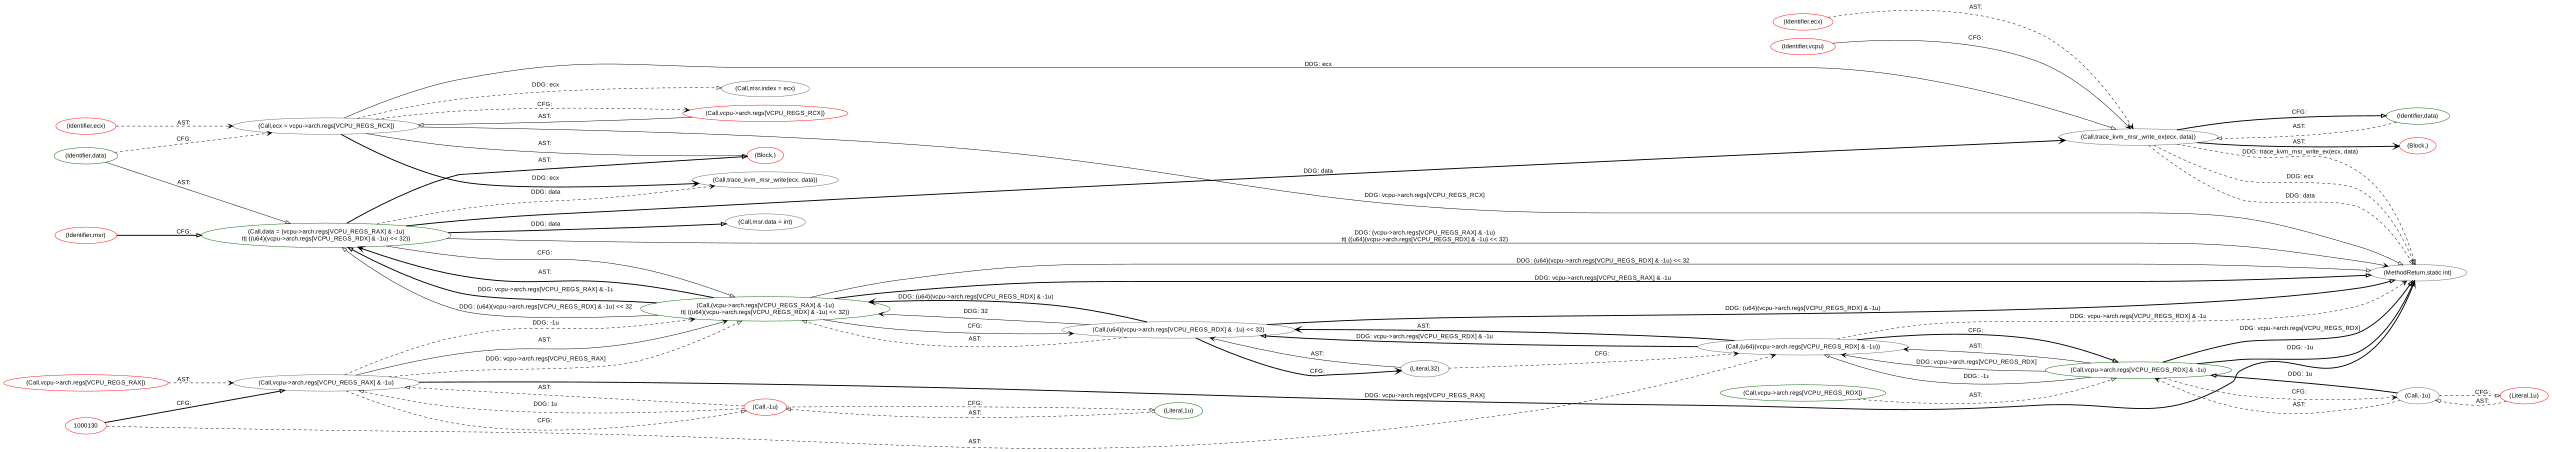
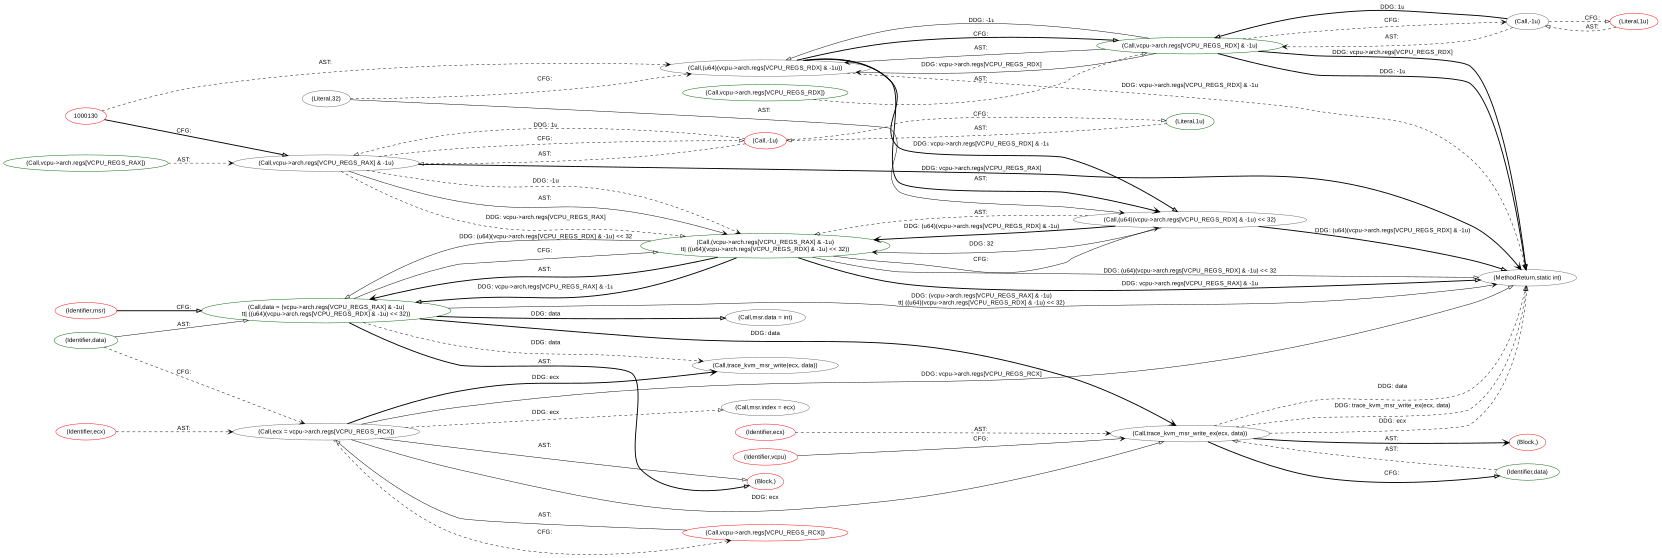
edge "(Call,(u64)(vcpu->arch.regs[VCPU_REGS_RDX] & -1u) << 32)" -> "(Literal,32)": removed, label "CFG:"
node "(Call,vcpu->arch.regs[VCPU_REGS_RAX])": color red -> darkgreen
